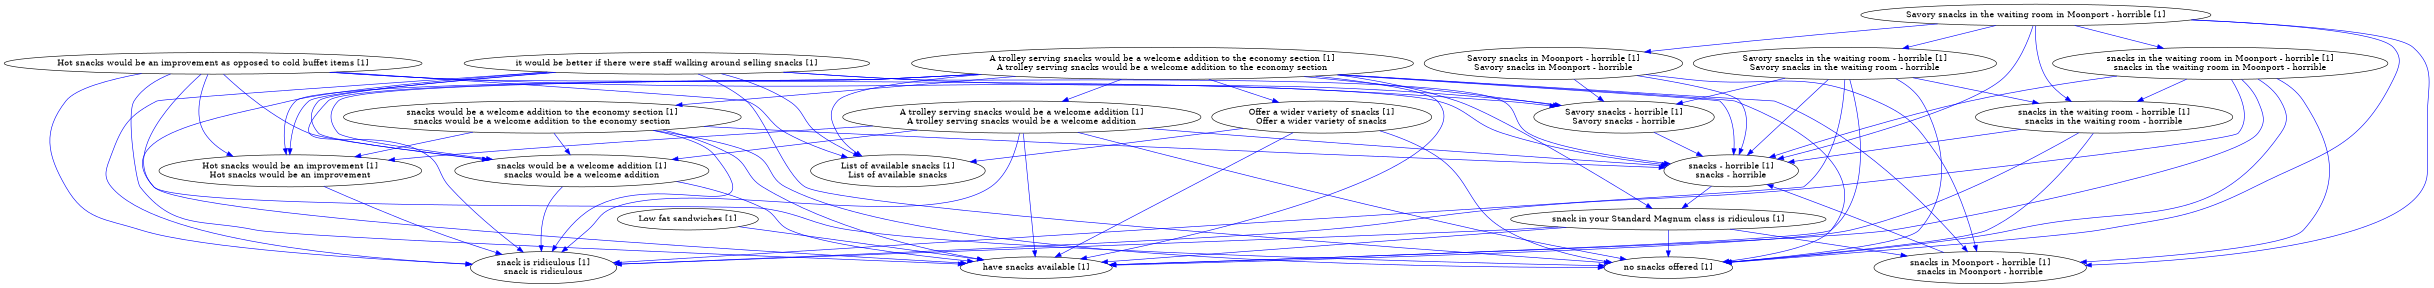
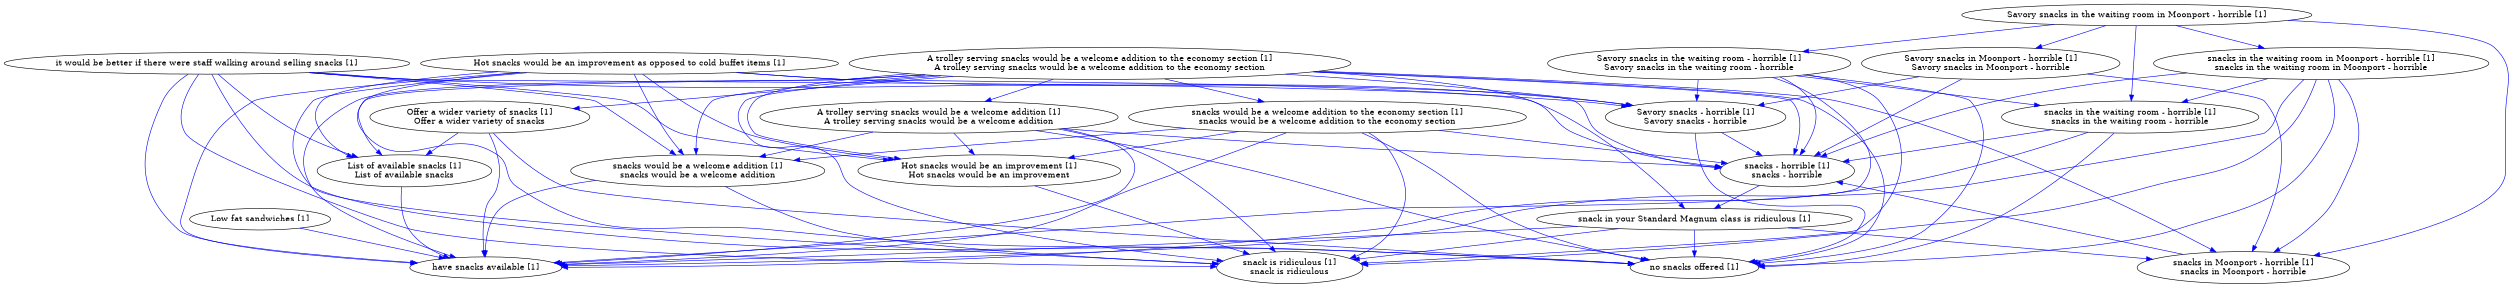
edge "Savory snacks in the waiting room in Moonport - horrible [1]" -> "snacks - horrible [1] snacks - horrible": removed
edge "Savory snacks in the waiting room in Moonport - horrible [1]" -> "no snacks offered [1]": now "Savory snacks - horrible [1] Savory snacks - horrible" -> "no snacks offered [1]"
edge "List of available snacks [1] List of available snacks" -> "have snacks available [1]": added
